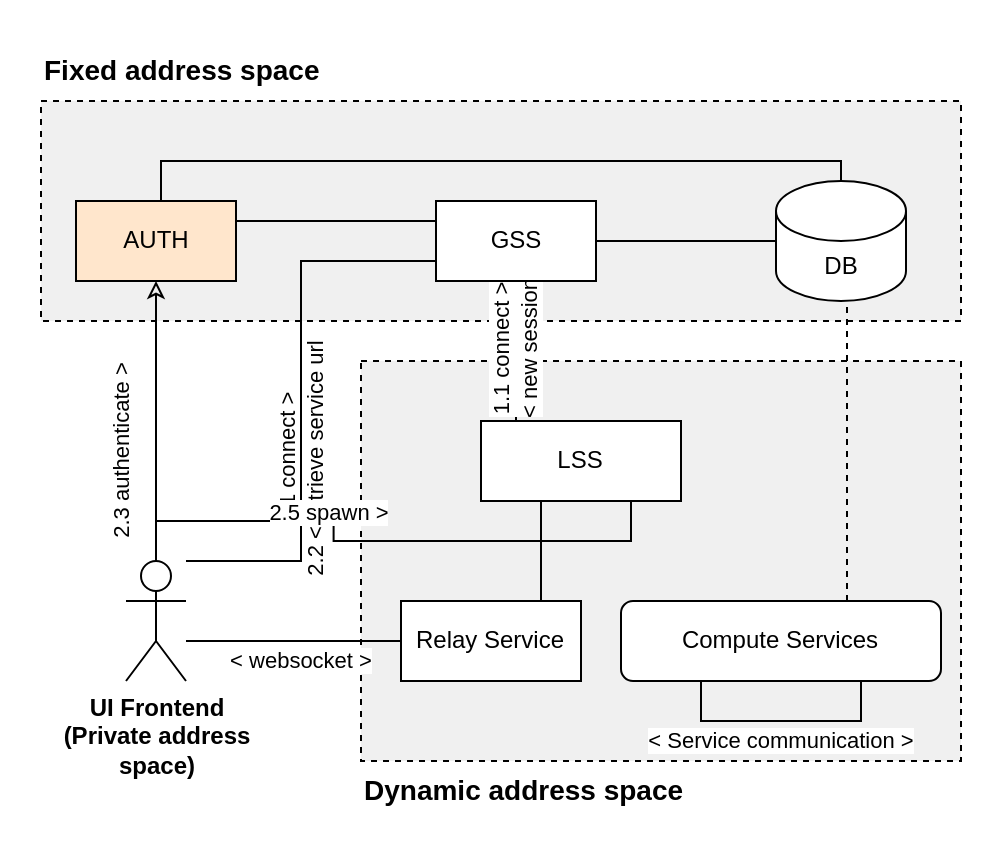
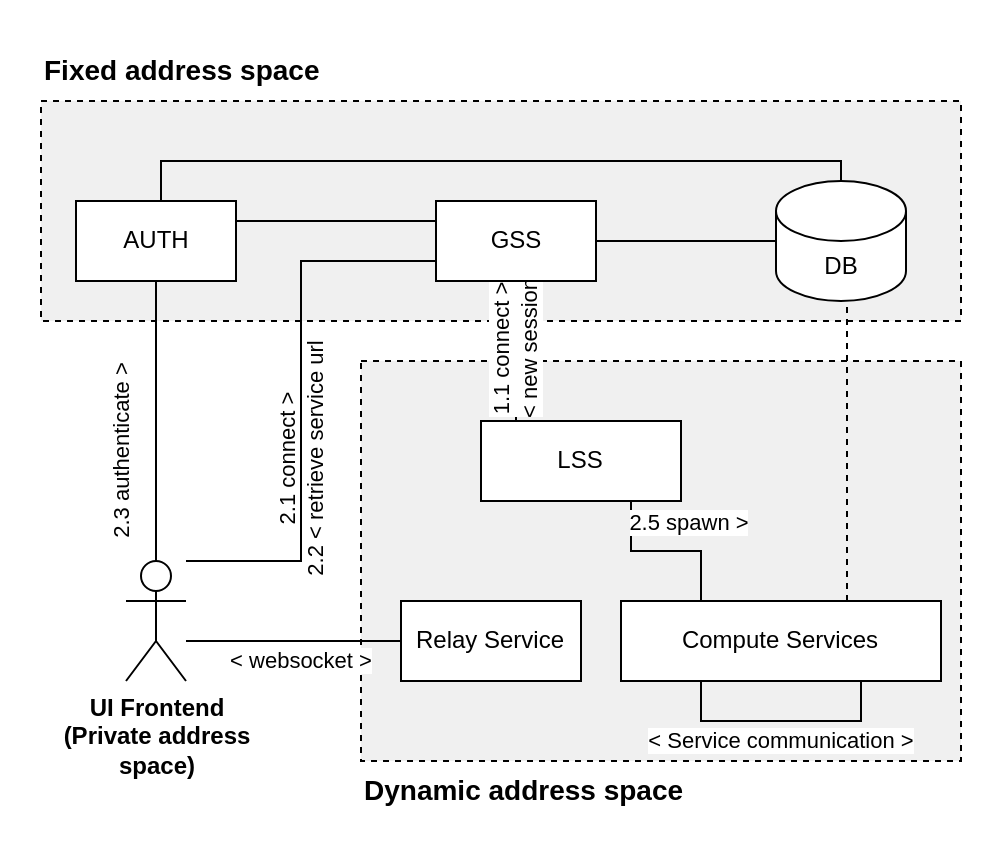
node "AUTH": fillcolor #ffe6cc -> #ffffff
edge "UI Frontend (Private address space)" -> "AUTH": arrowhead classic -> none
edge "LSS" -- "UI Frontend (Private address space)": now "LSS" -- "Compute Services"
edge "LSS" -- "Relay Service": removed
node "Compute Services": shape rounded rectangle -> rectangle
